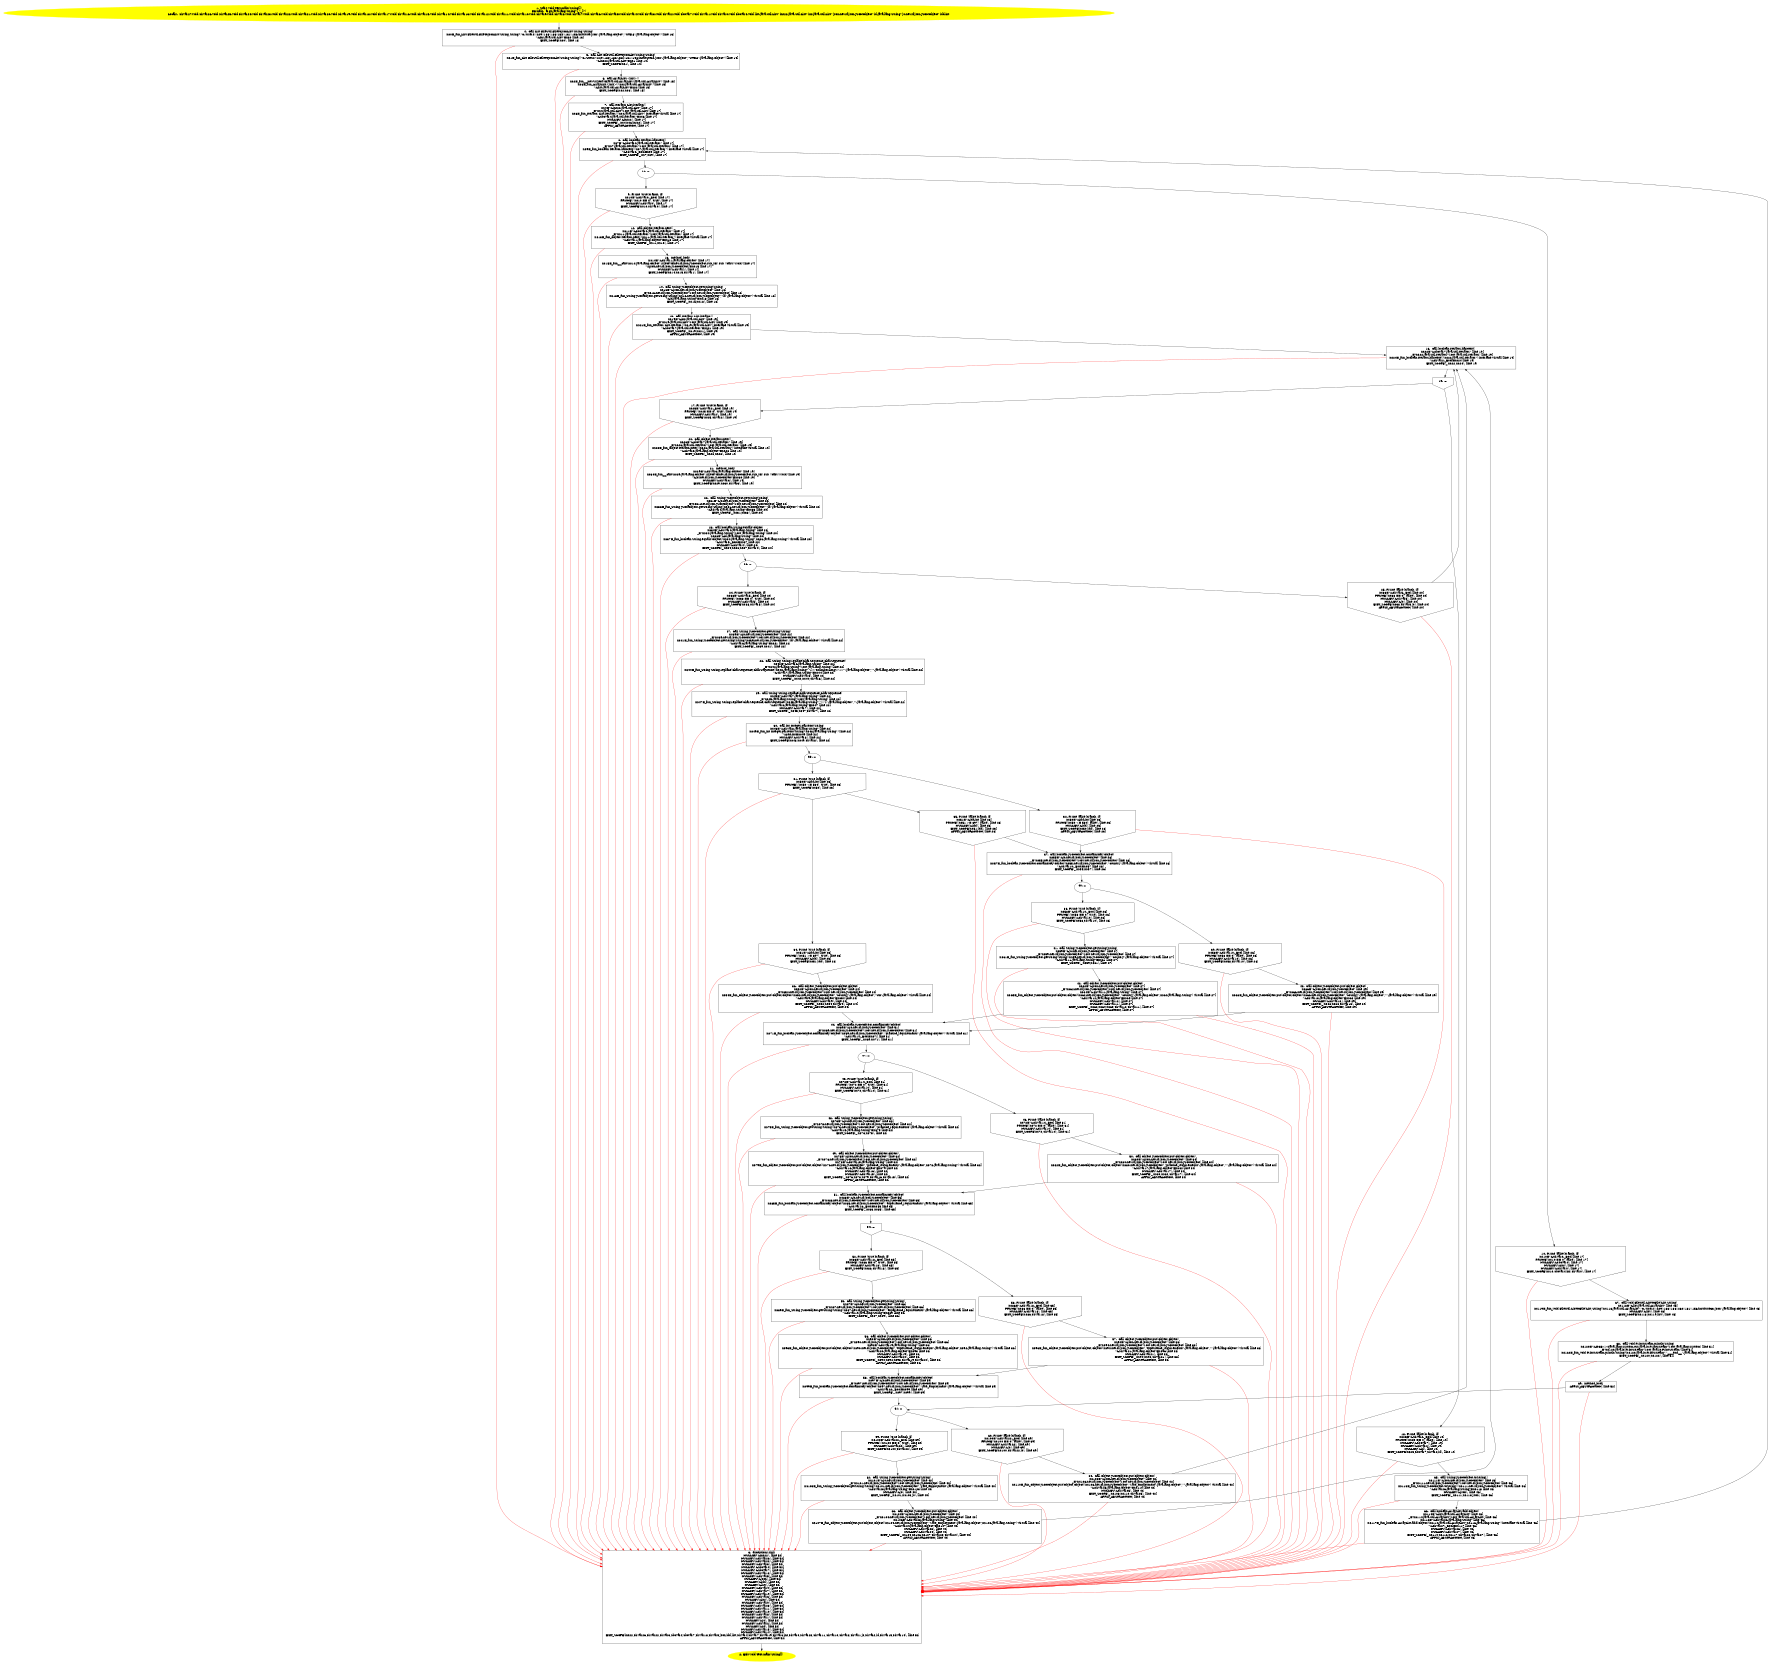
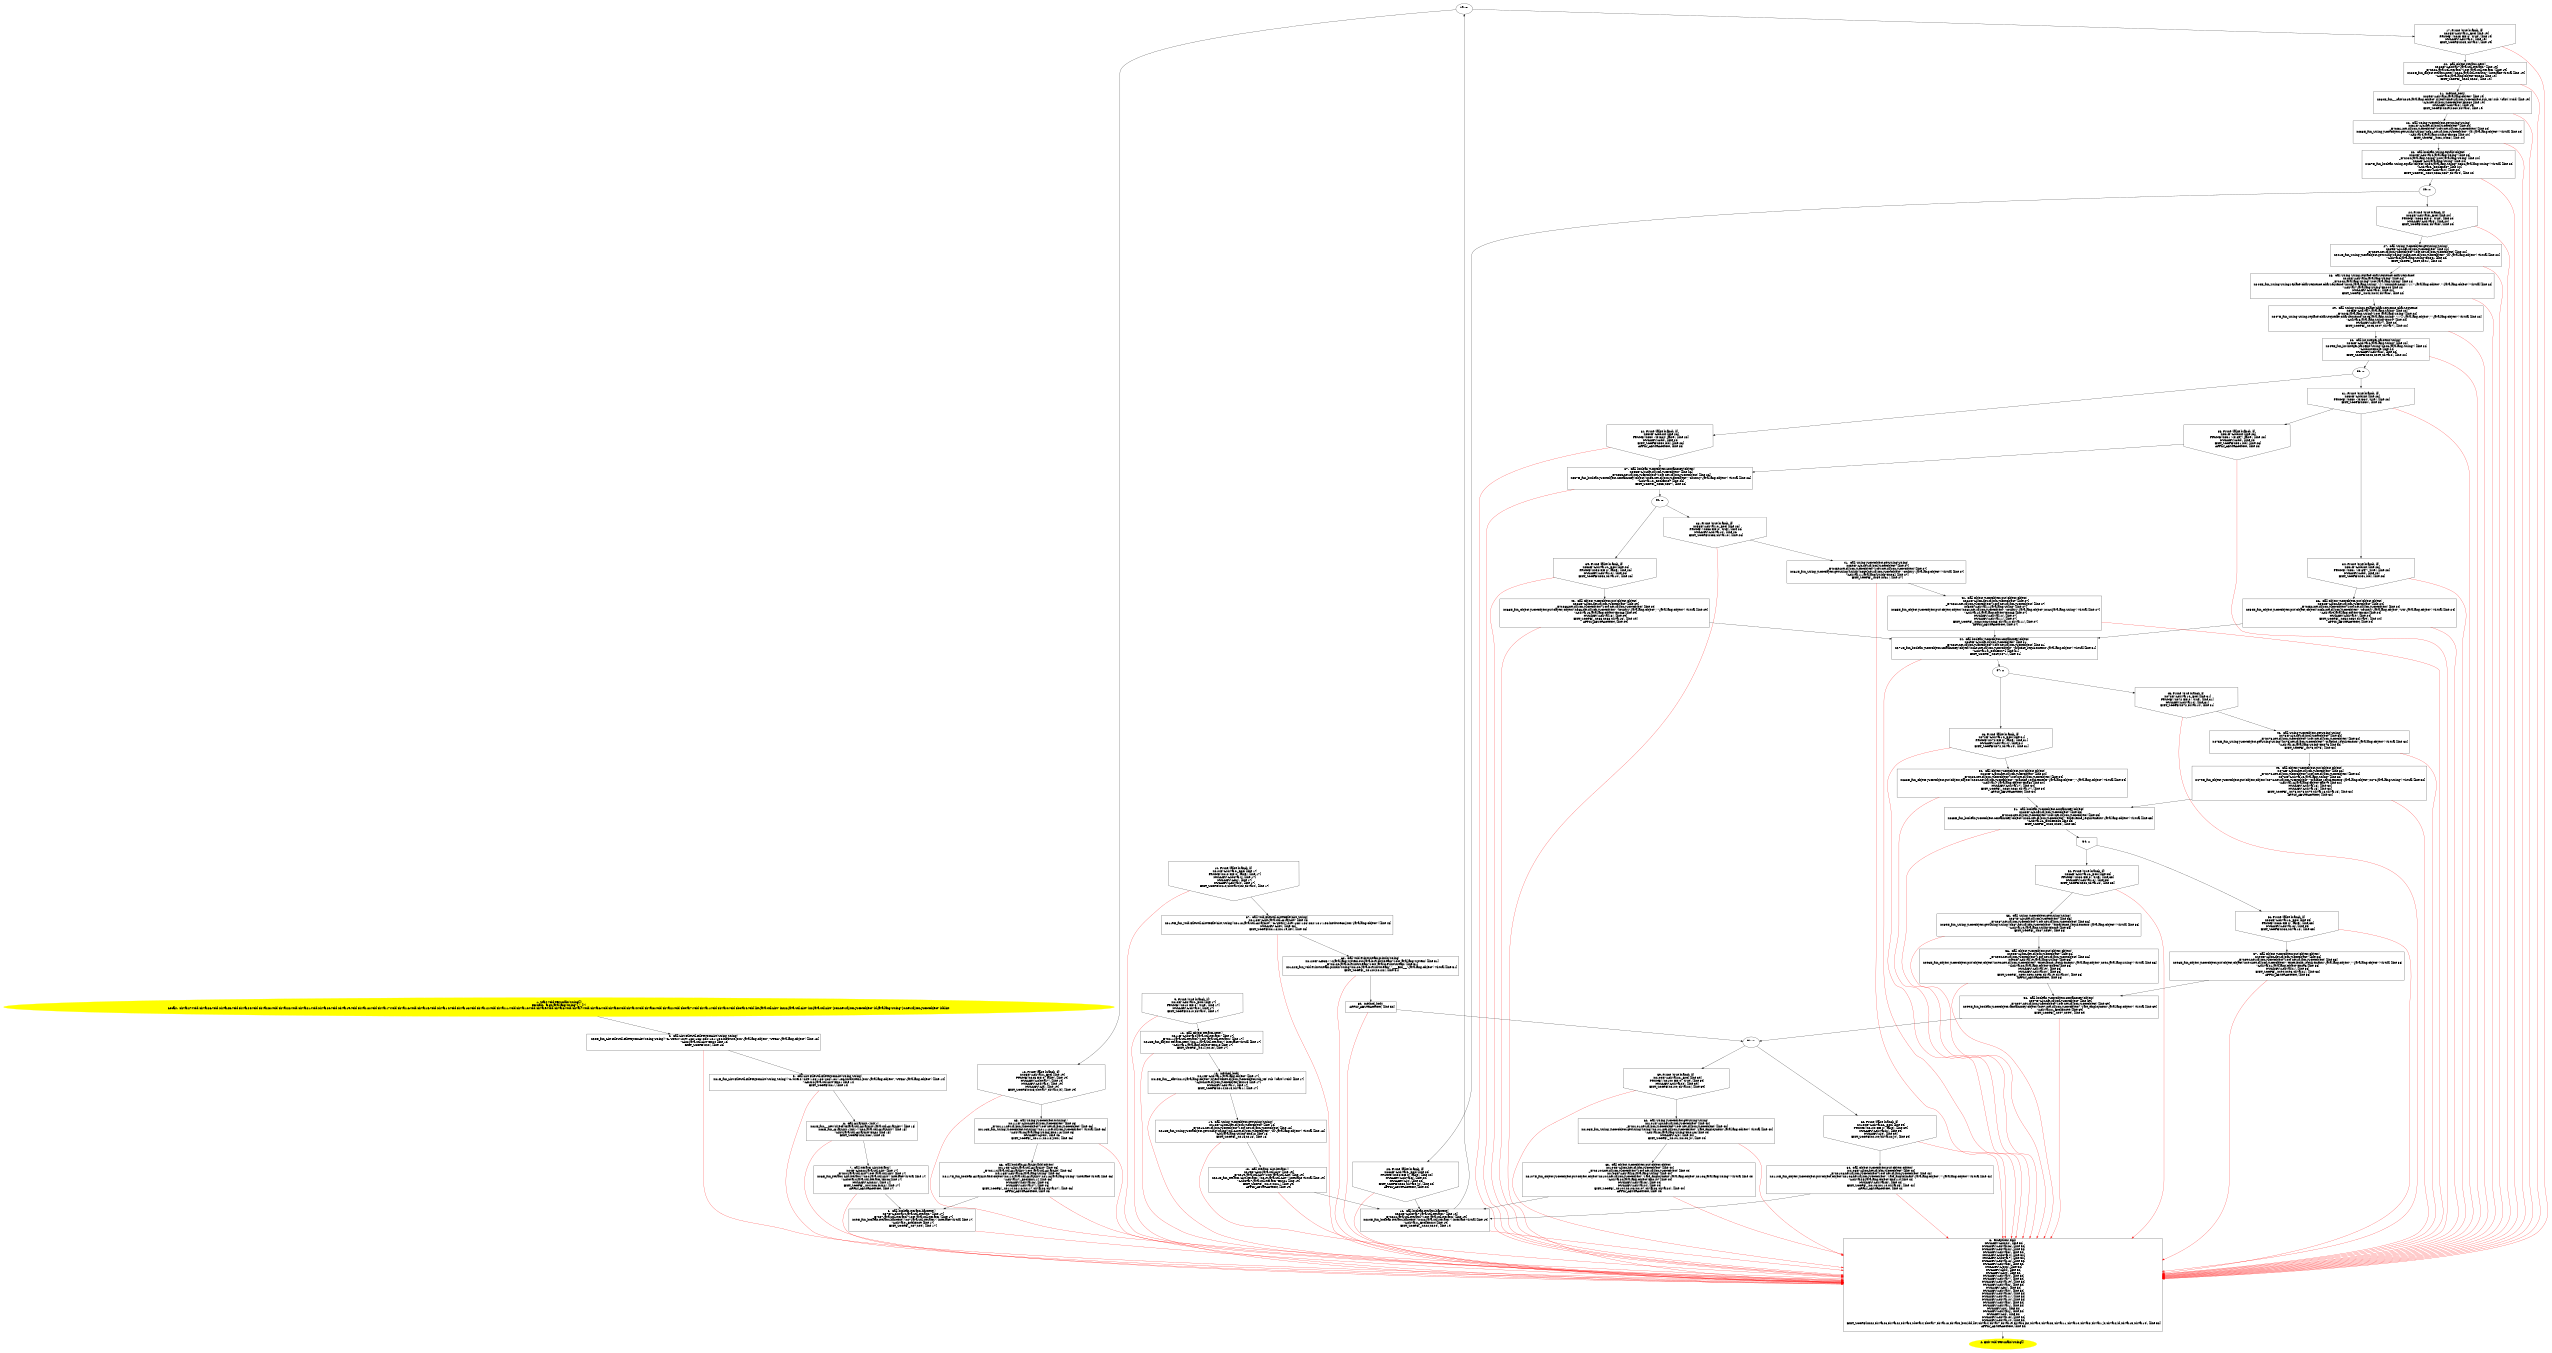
node "11: +": removed
node "19: +": shape invhouse -> ellipse
